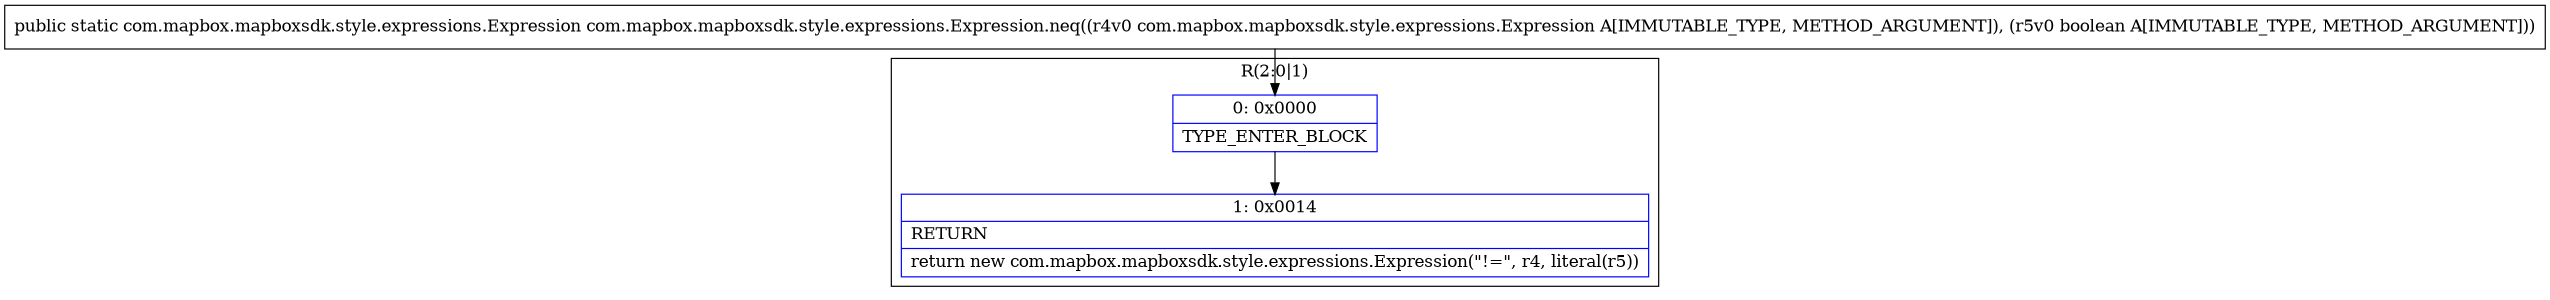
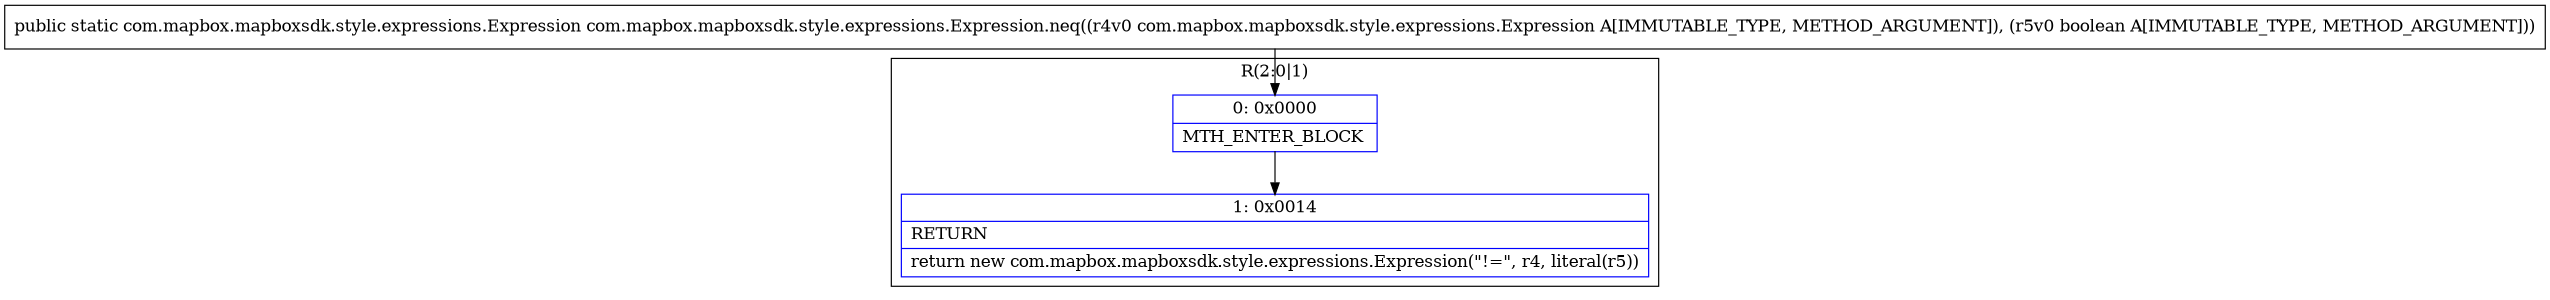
node "0: 0x0000": text "TYPE_ENTER_BLOCK" -> "MTH_ENTER_BLOCK"
